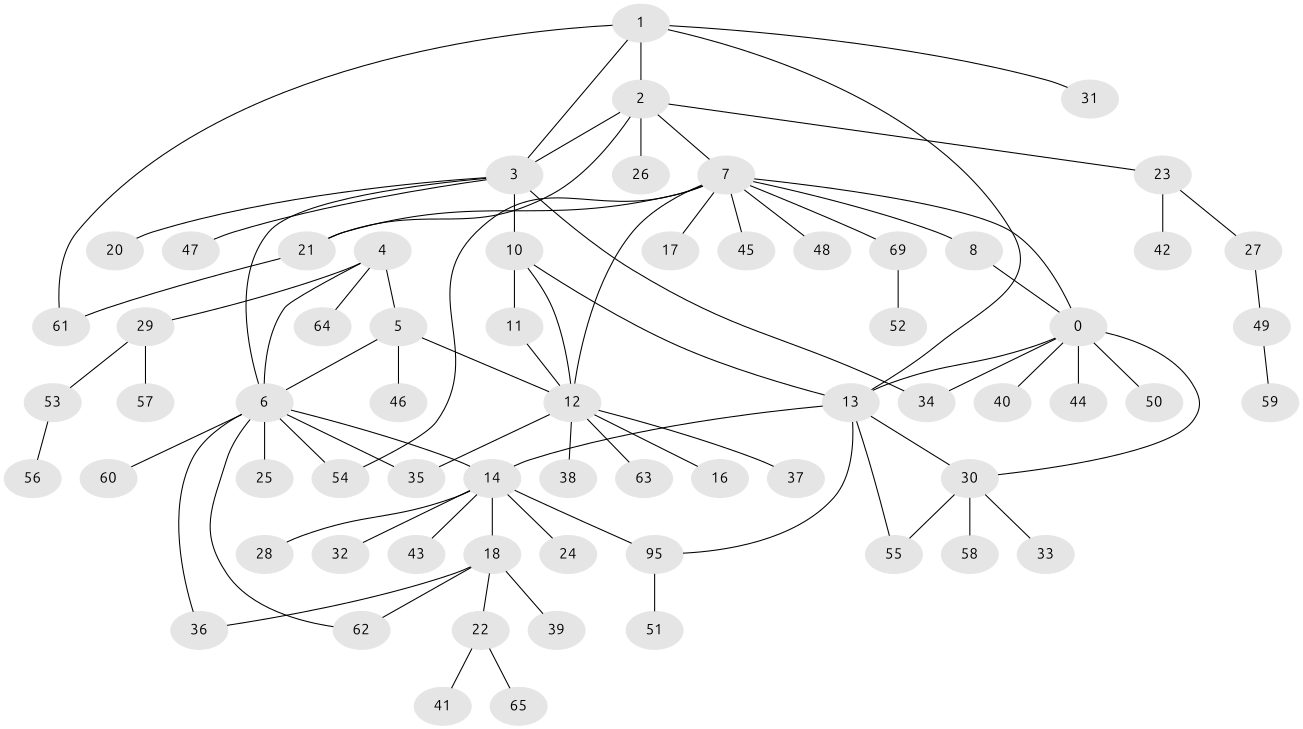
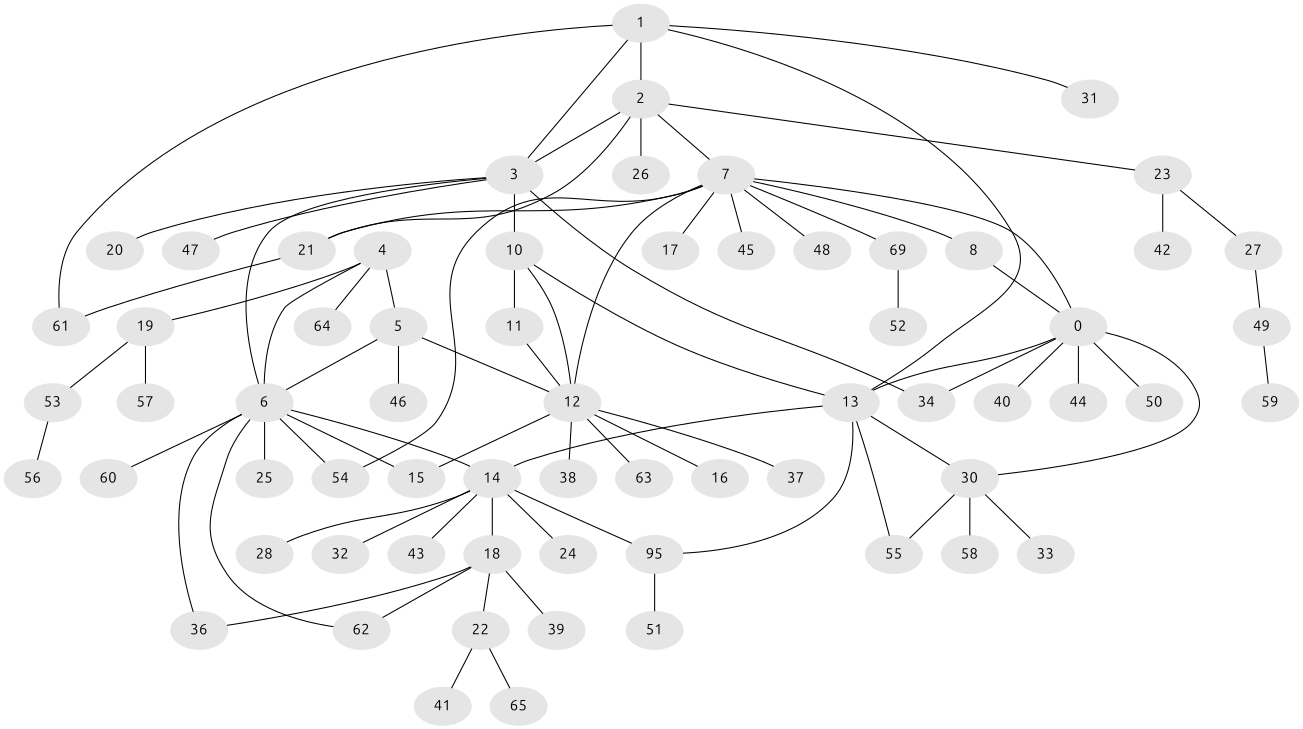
node "29": label "29" -> "19"
node "35": label "35" -> "15"
